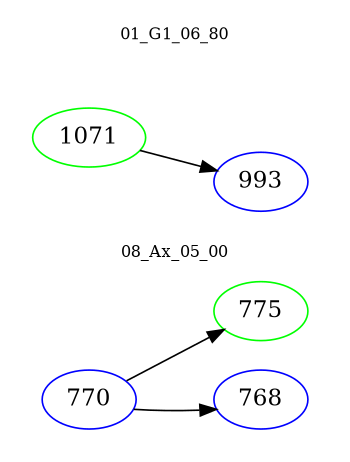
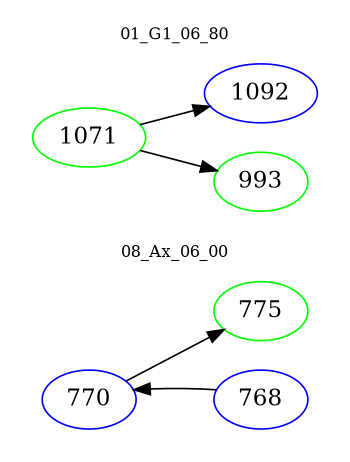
node "1092": added
node "993": color blue -> green
cluster "08_Ax_05_00": label "08_Ax_05_00" -> "08_Ax_06_00"
edge "770" -> "768": reversed
